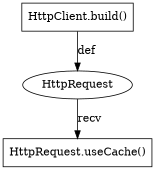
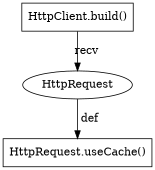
edge "HttpClient.build()" -> "HttpRequest": label "def" -> "recv"
edge "HttpRequest" -> "HttpRequest.useCache()": label "recv" -> "def"
